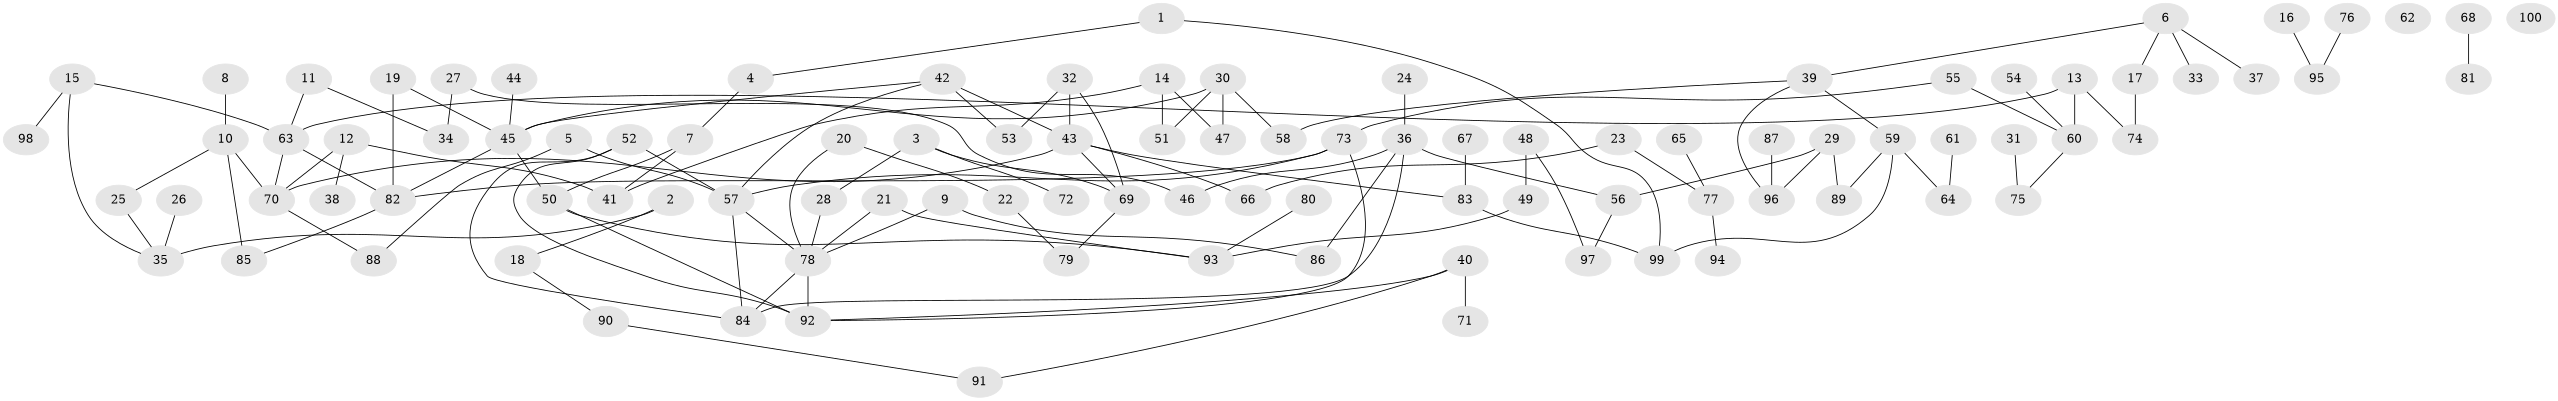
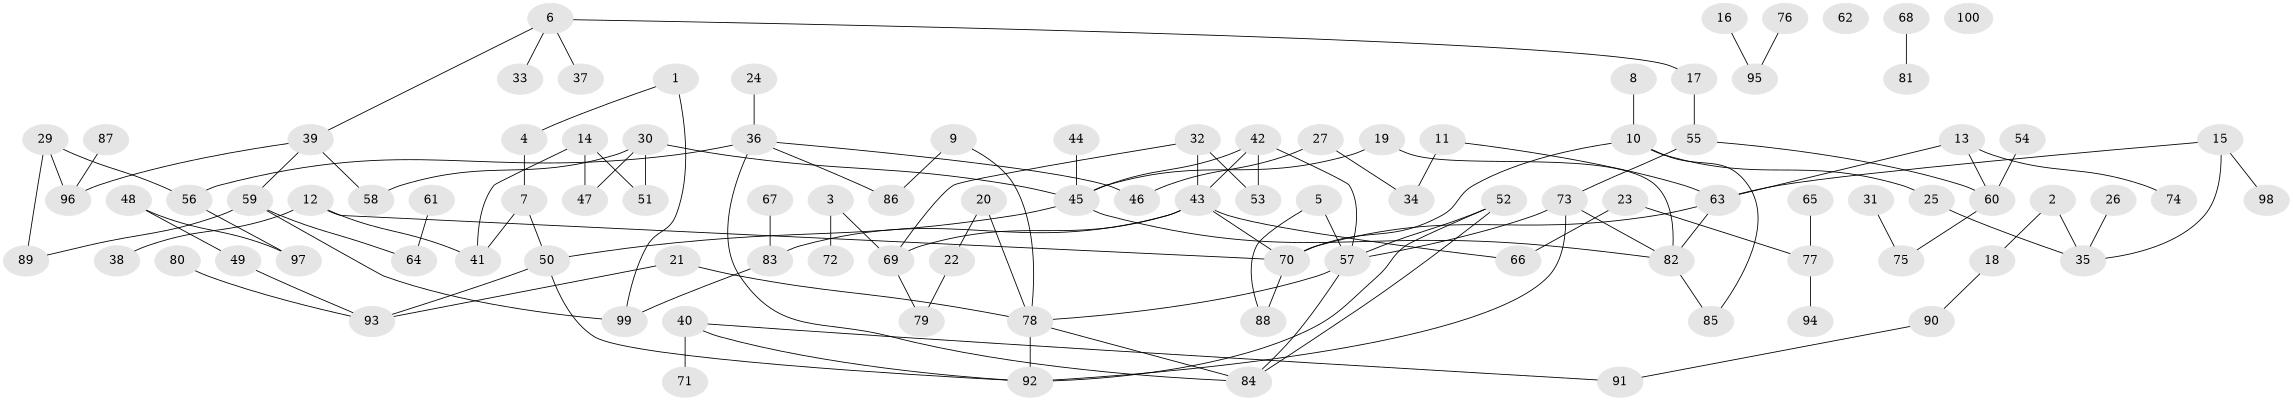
edge "17" -- "74": now "17" -- "55"
node "28": removed
